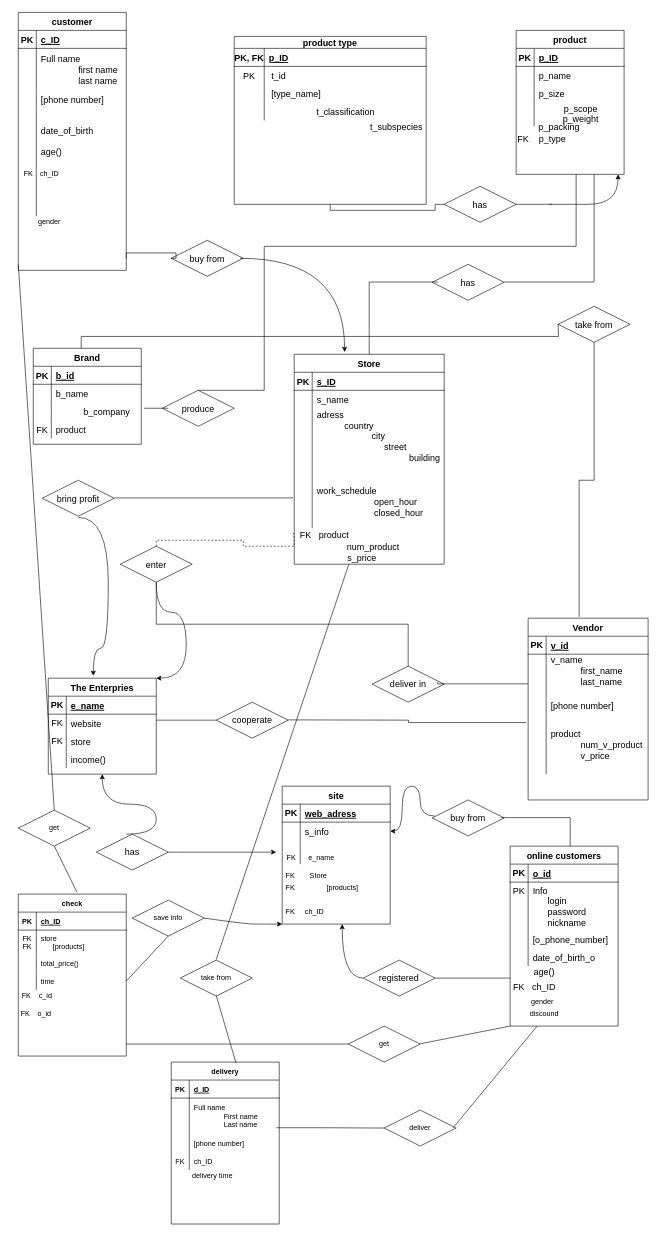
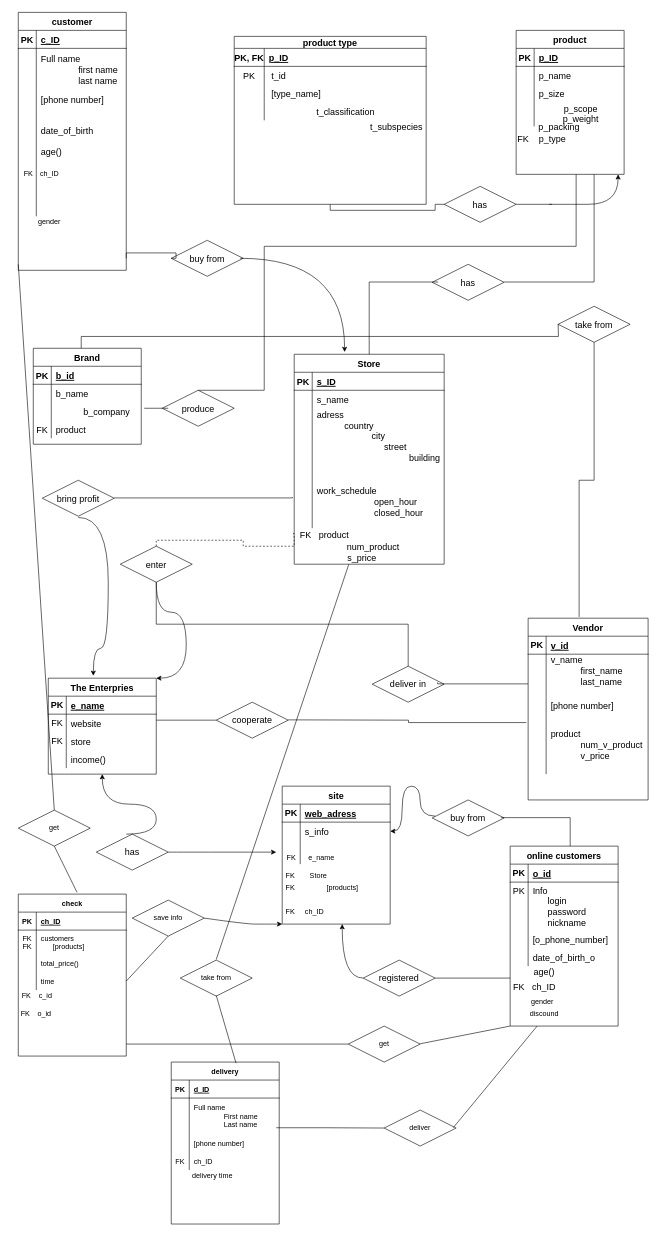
node "store [products]": label "store [products]" -> "customers [products]"
